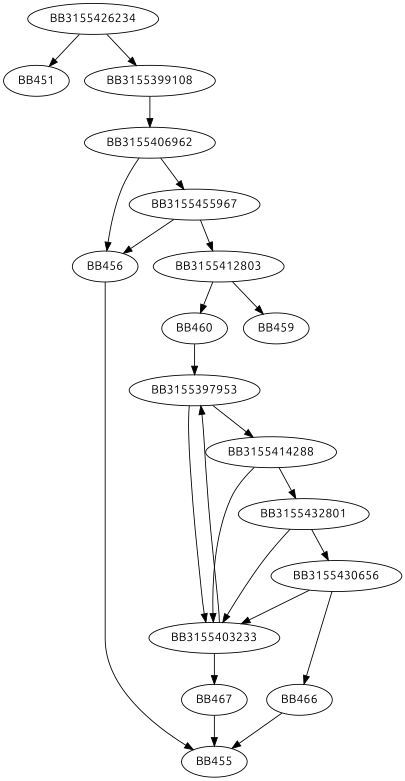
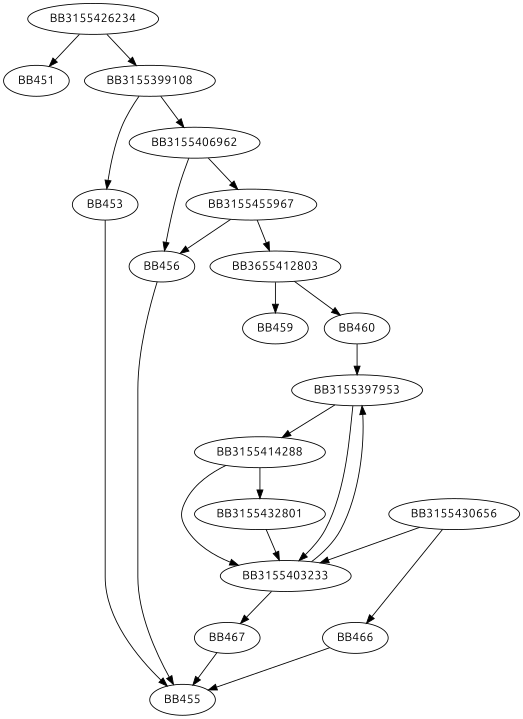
node "BB453": added
node "BB3155412803": label "BB3155412803" -> "BB3655412803"
edge "BB3155432801" -> "BB3155430656": removed
